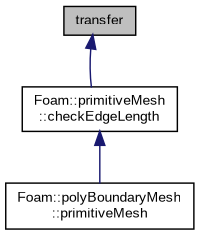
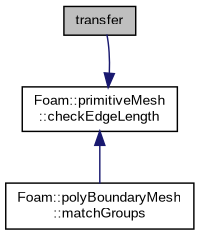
edge "Foam::primitiveMesh ::checkEdgeLength" -> "transfer": reversed
node "Foam::polyBoundaryMesh ::primitiveMesh": label "Foam::polyBoundaryMesh ::primitiveMesh" -> "Foam::polyBoundaryMesh ::matchGroups"
